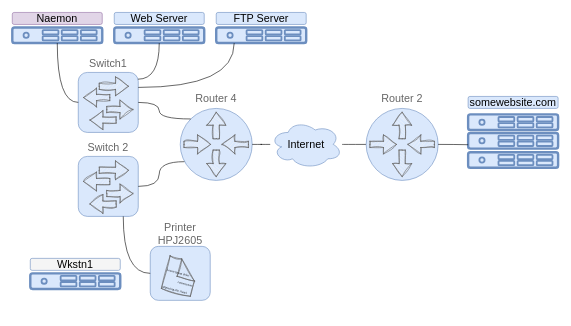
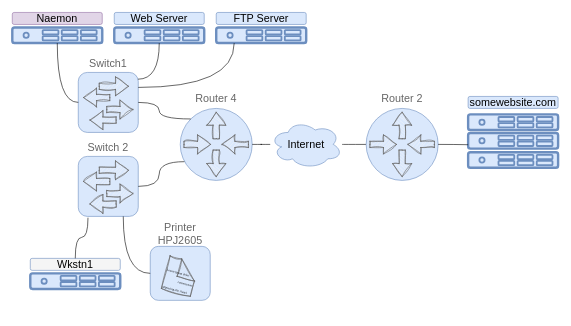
edge "Switch 2" -- "Wkstn1": added
